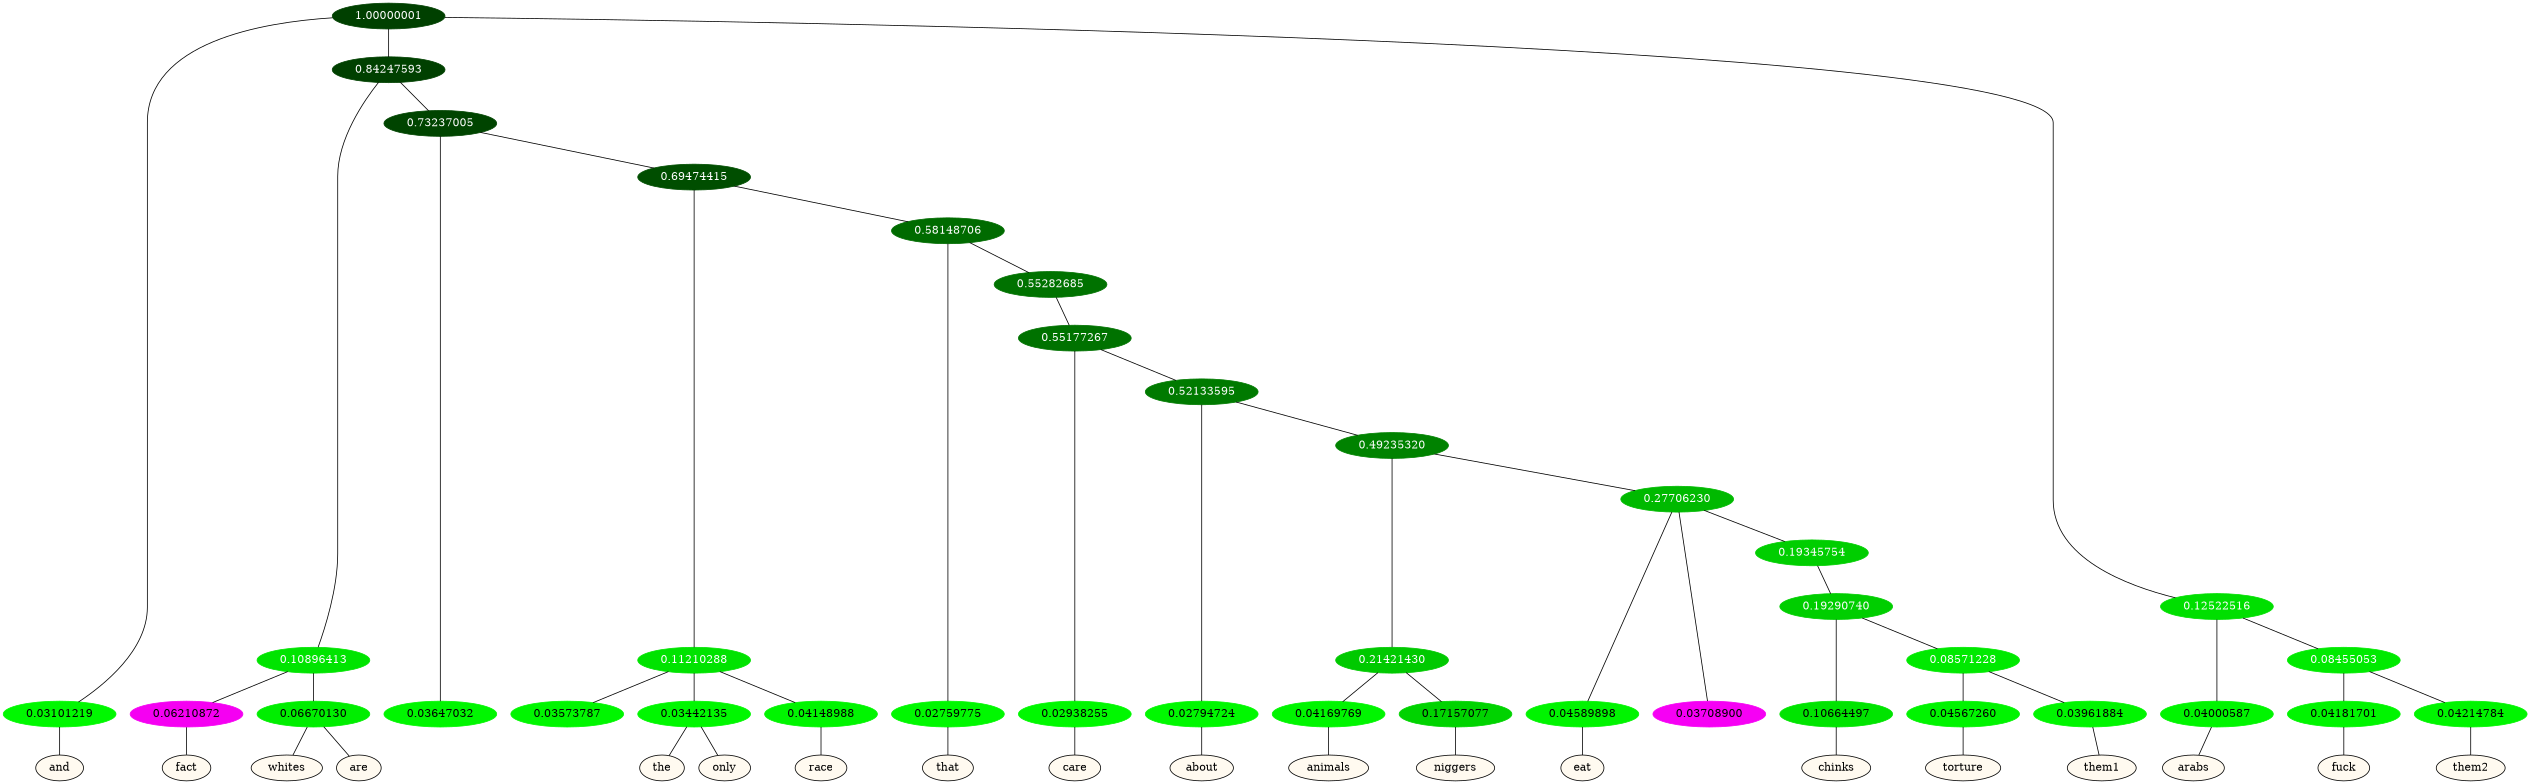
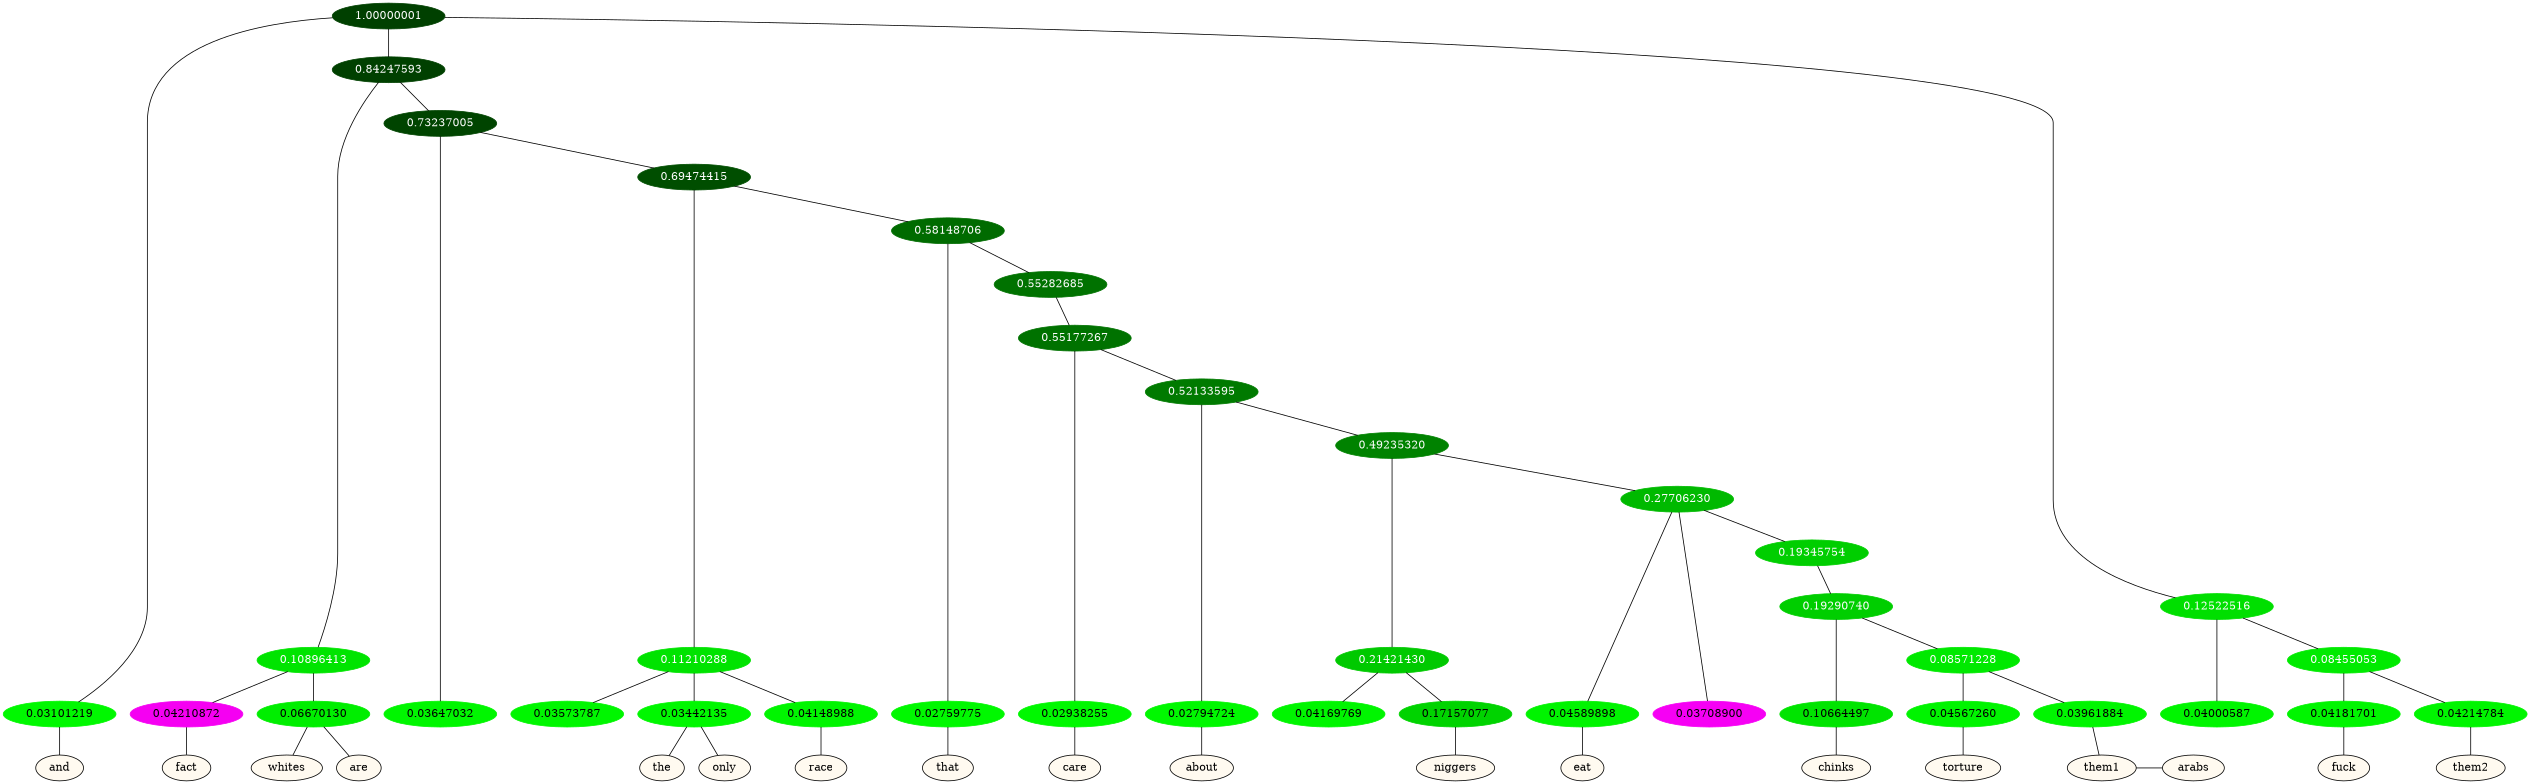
node "0.06210872": label "0.06210872" -> "0.04210872"
edge "0.04000587" -- "arabs": now "them1" -- "arabs"
node "animals": removed
